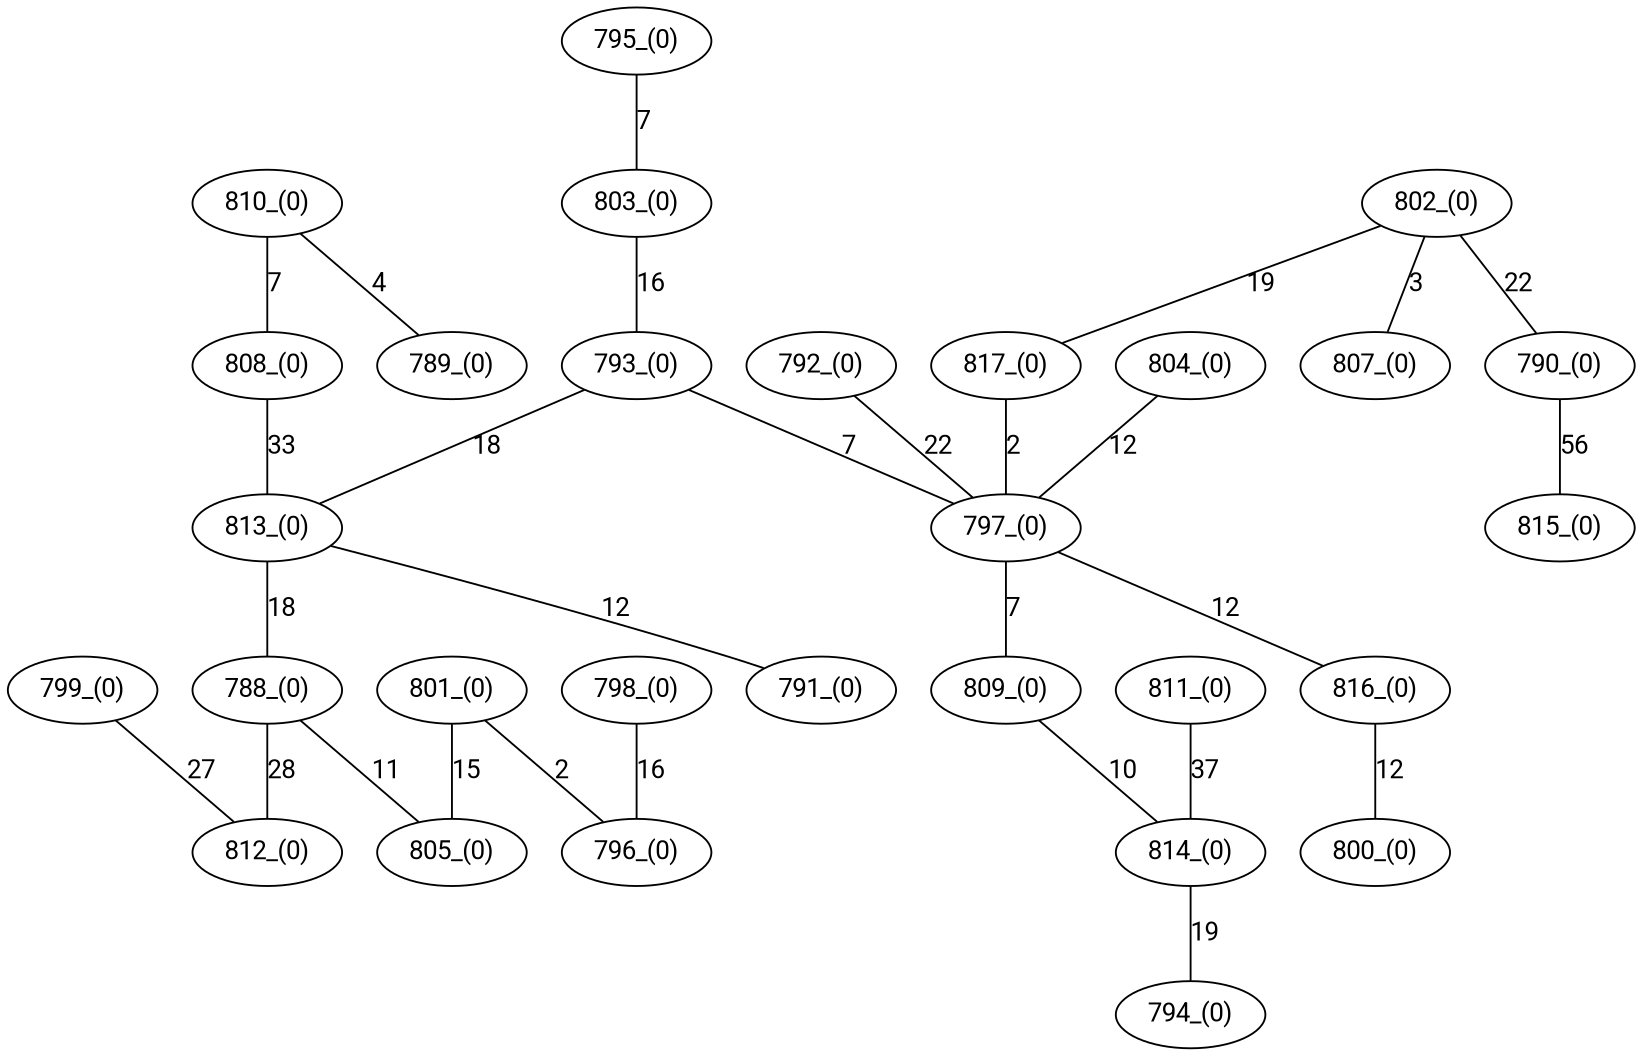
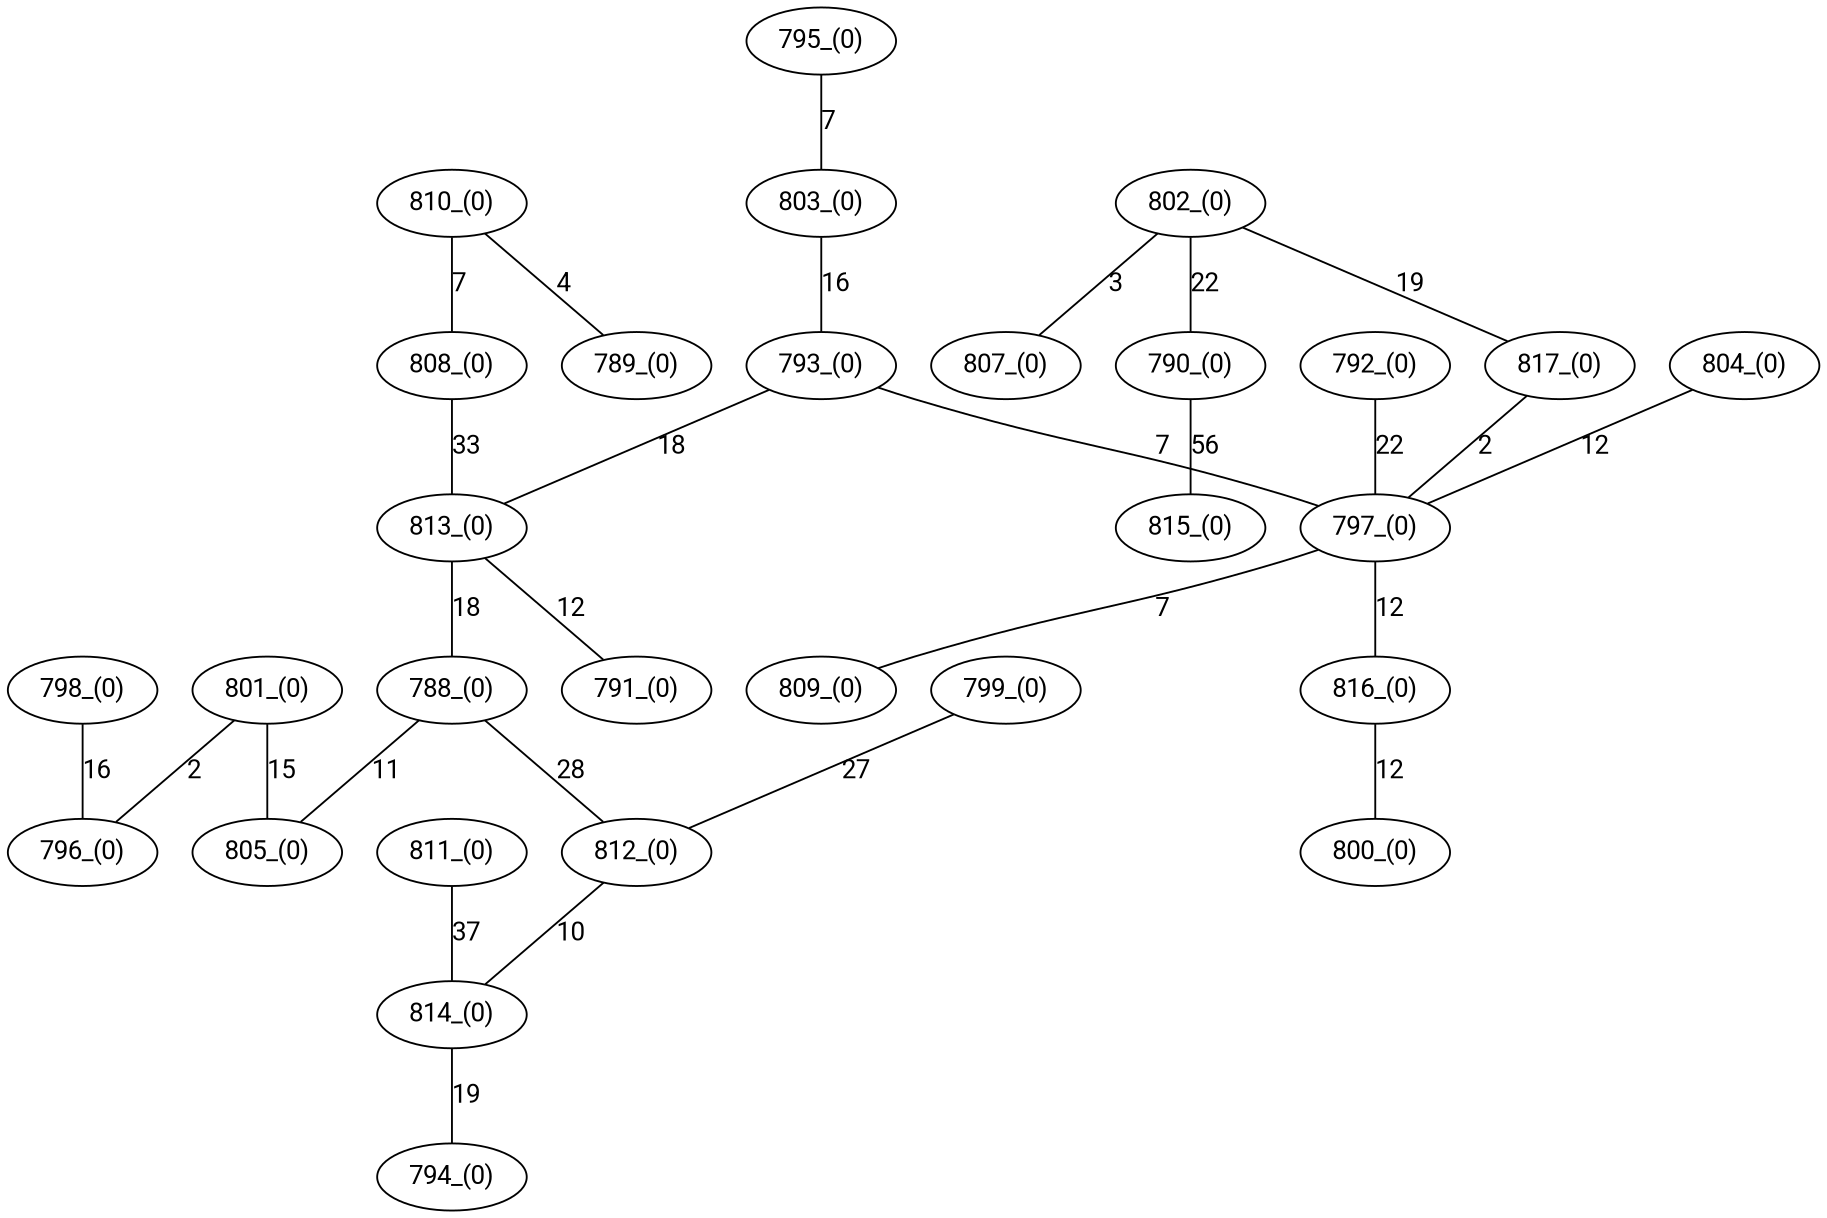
edge "809_(0)" -- "814_(0)": now "812_(0)" -- "814_(0)"
